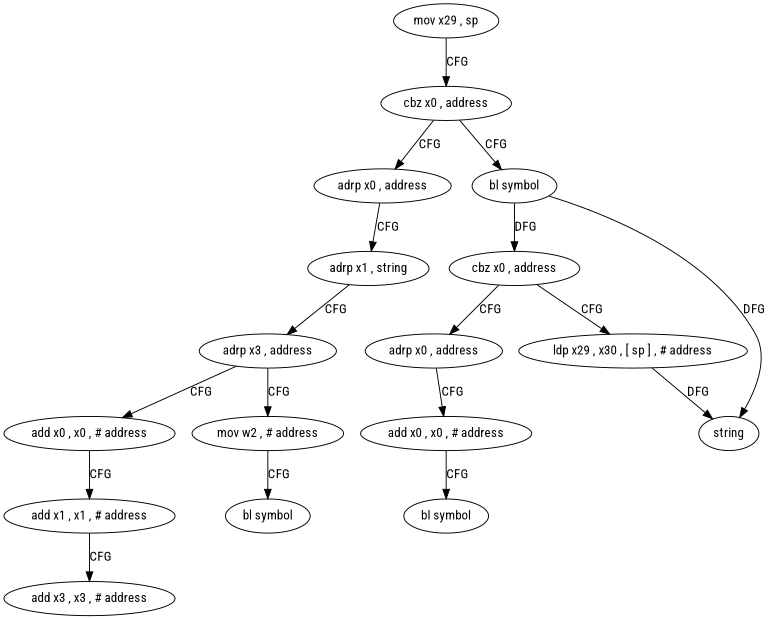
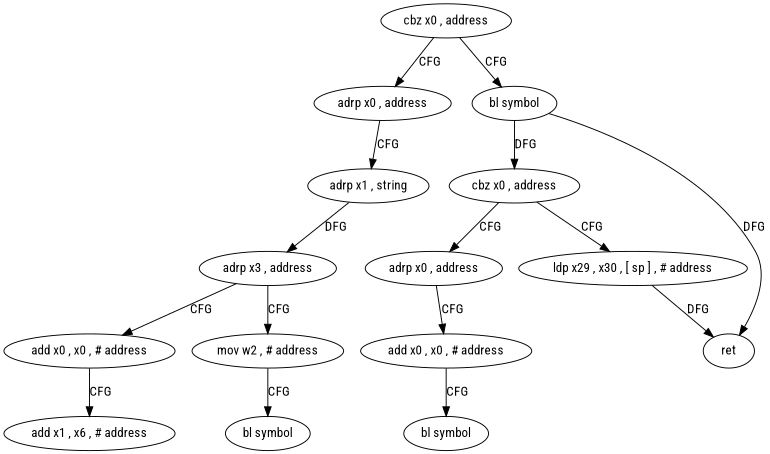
node "mov x29 , sp": removed
edge "adrp x1 , string" -> "adrp x3 , address": label "CFG" -> "DFG"
node "string": label "string" -> "ret"
node "add x1 , x1 , # address": label "add x1 , x1 , # address" -> "add x1 , x6 , # address"
node "add x3 , x3 , # address": removed
